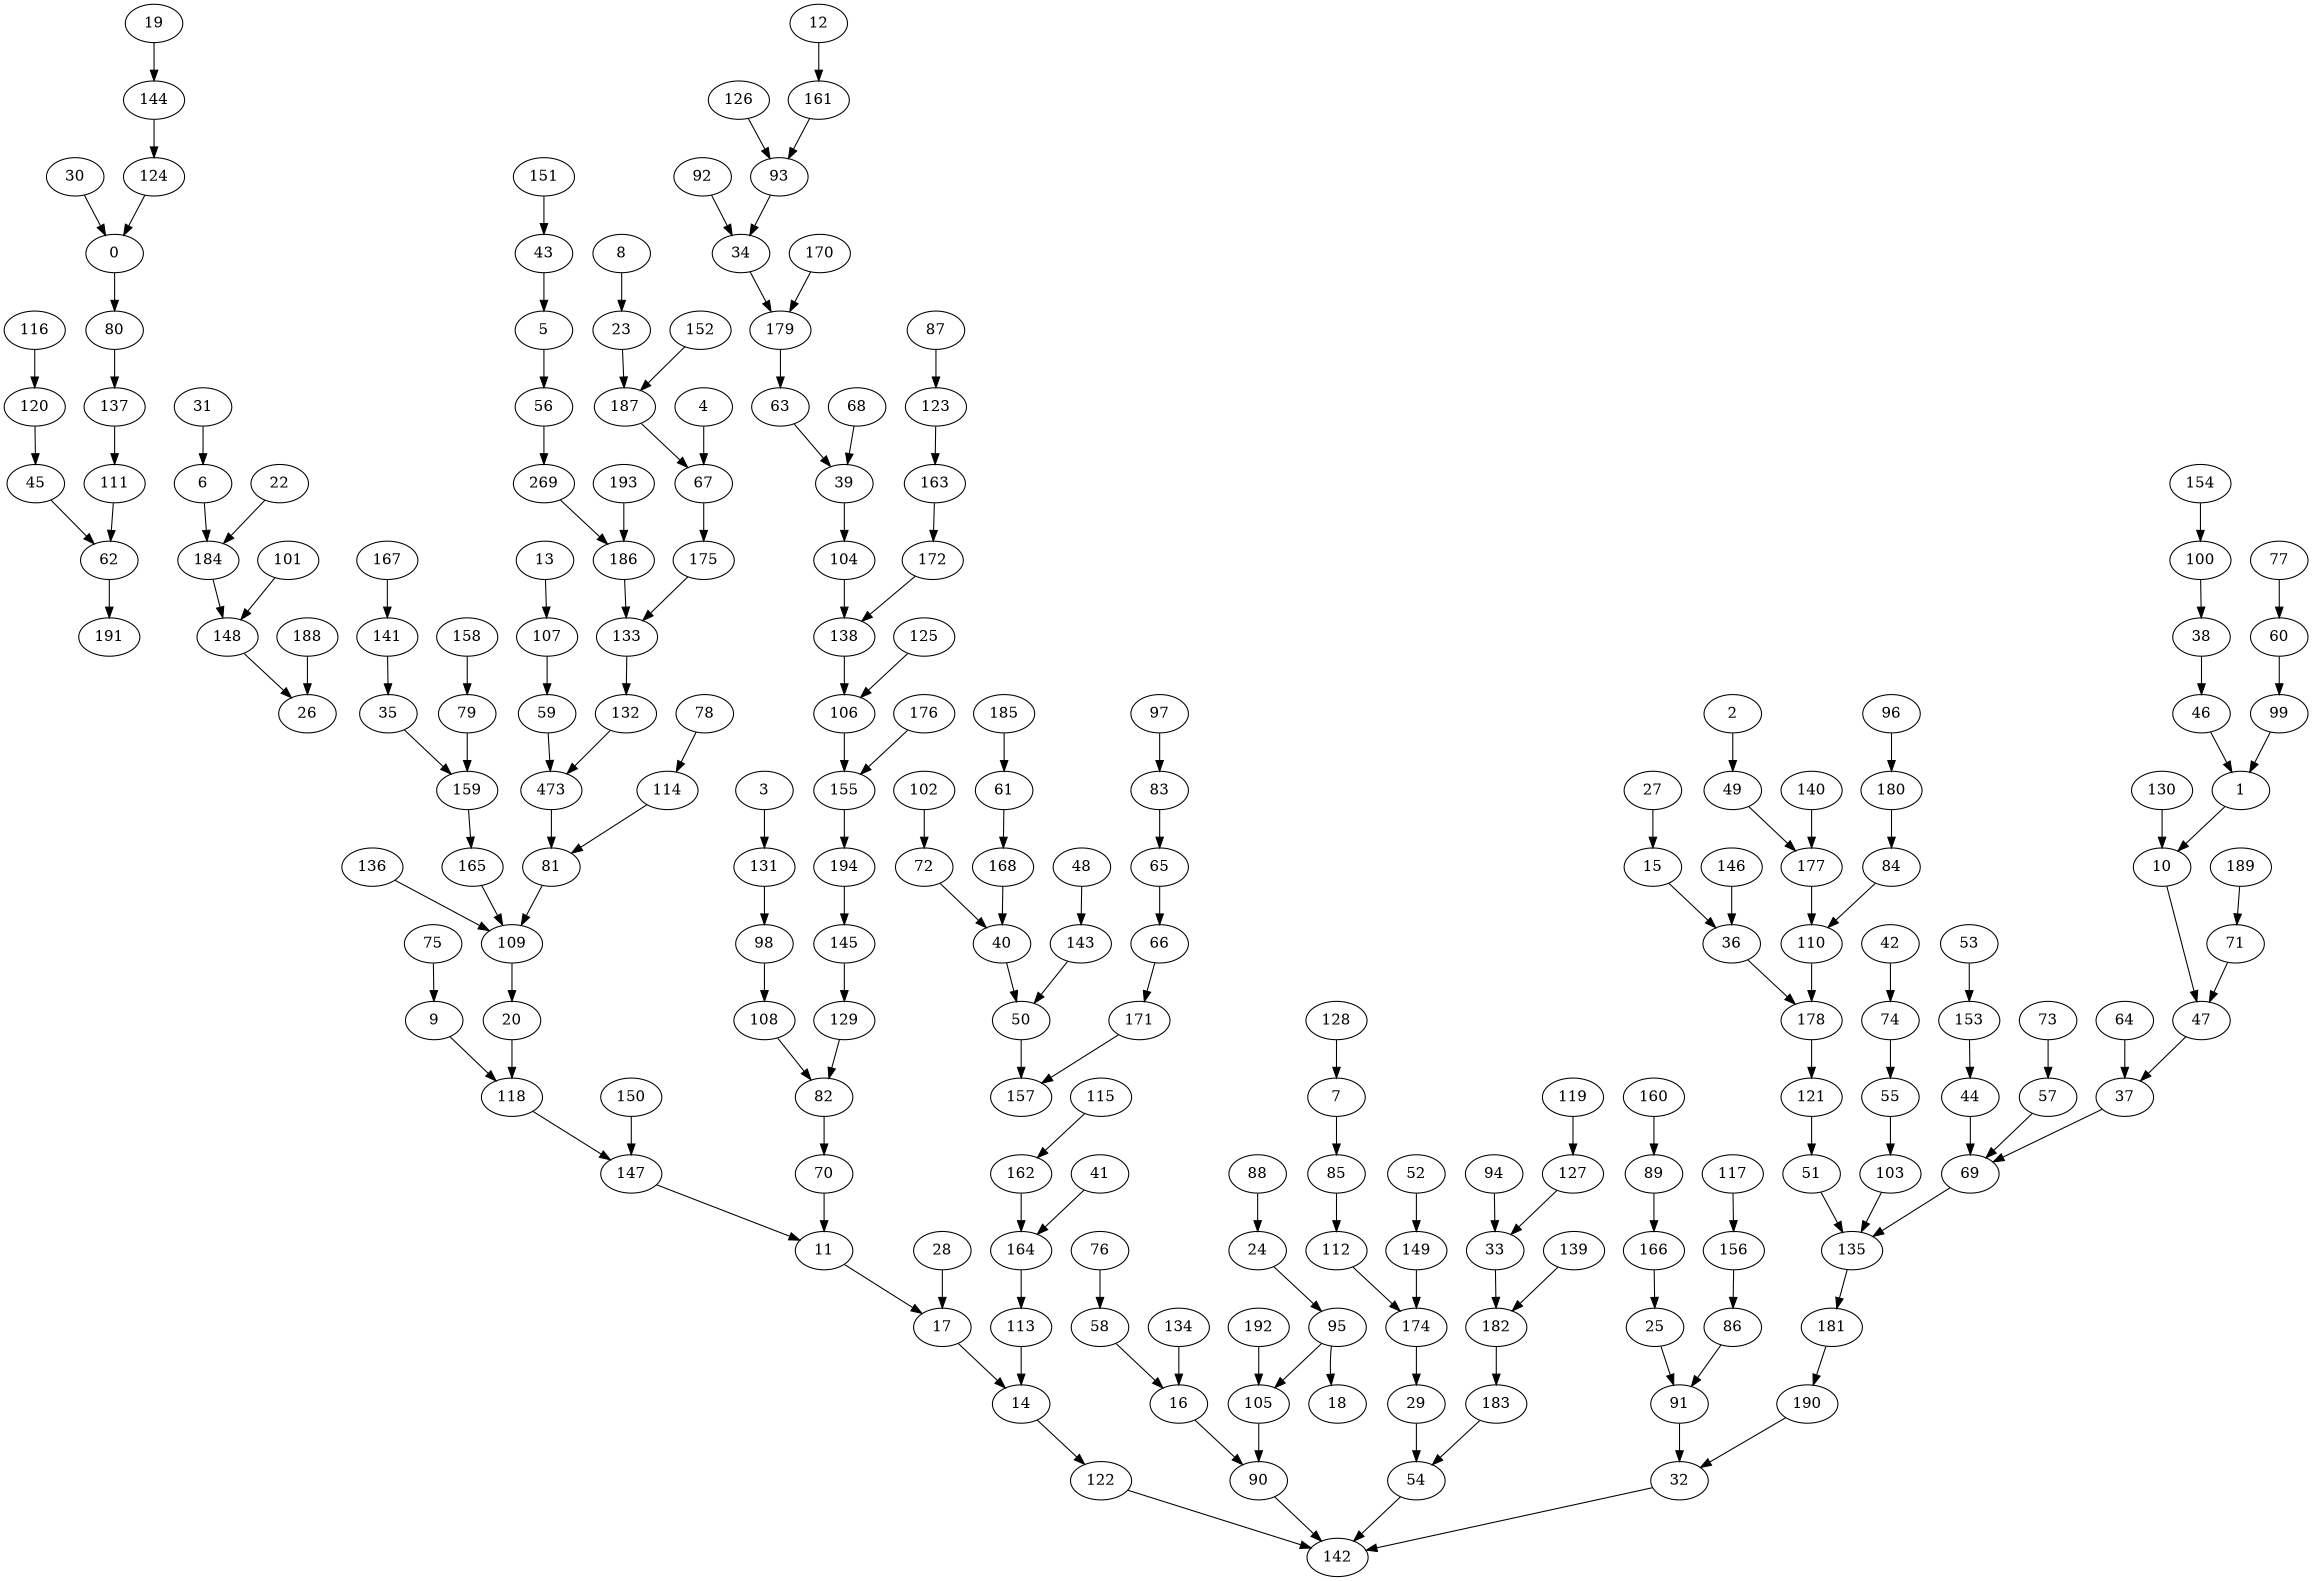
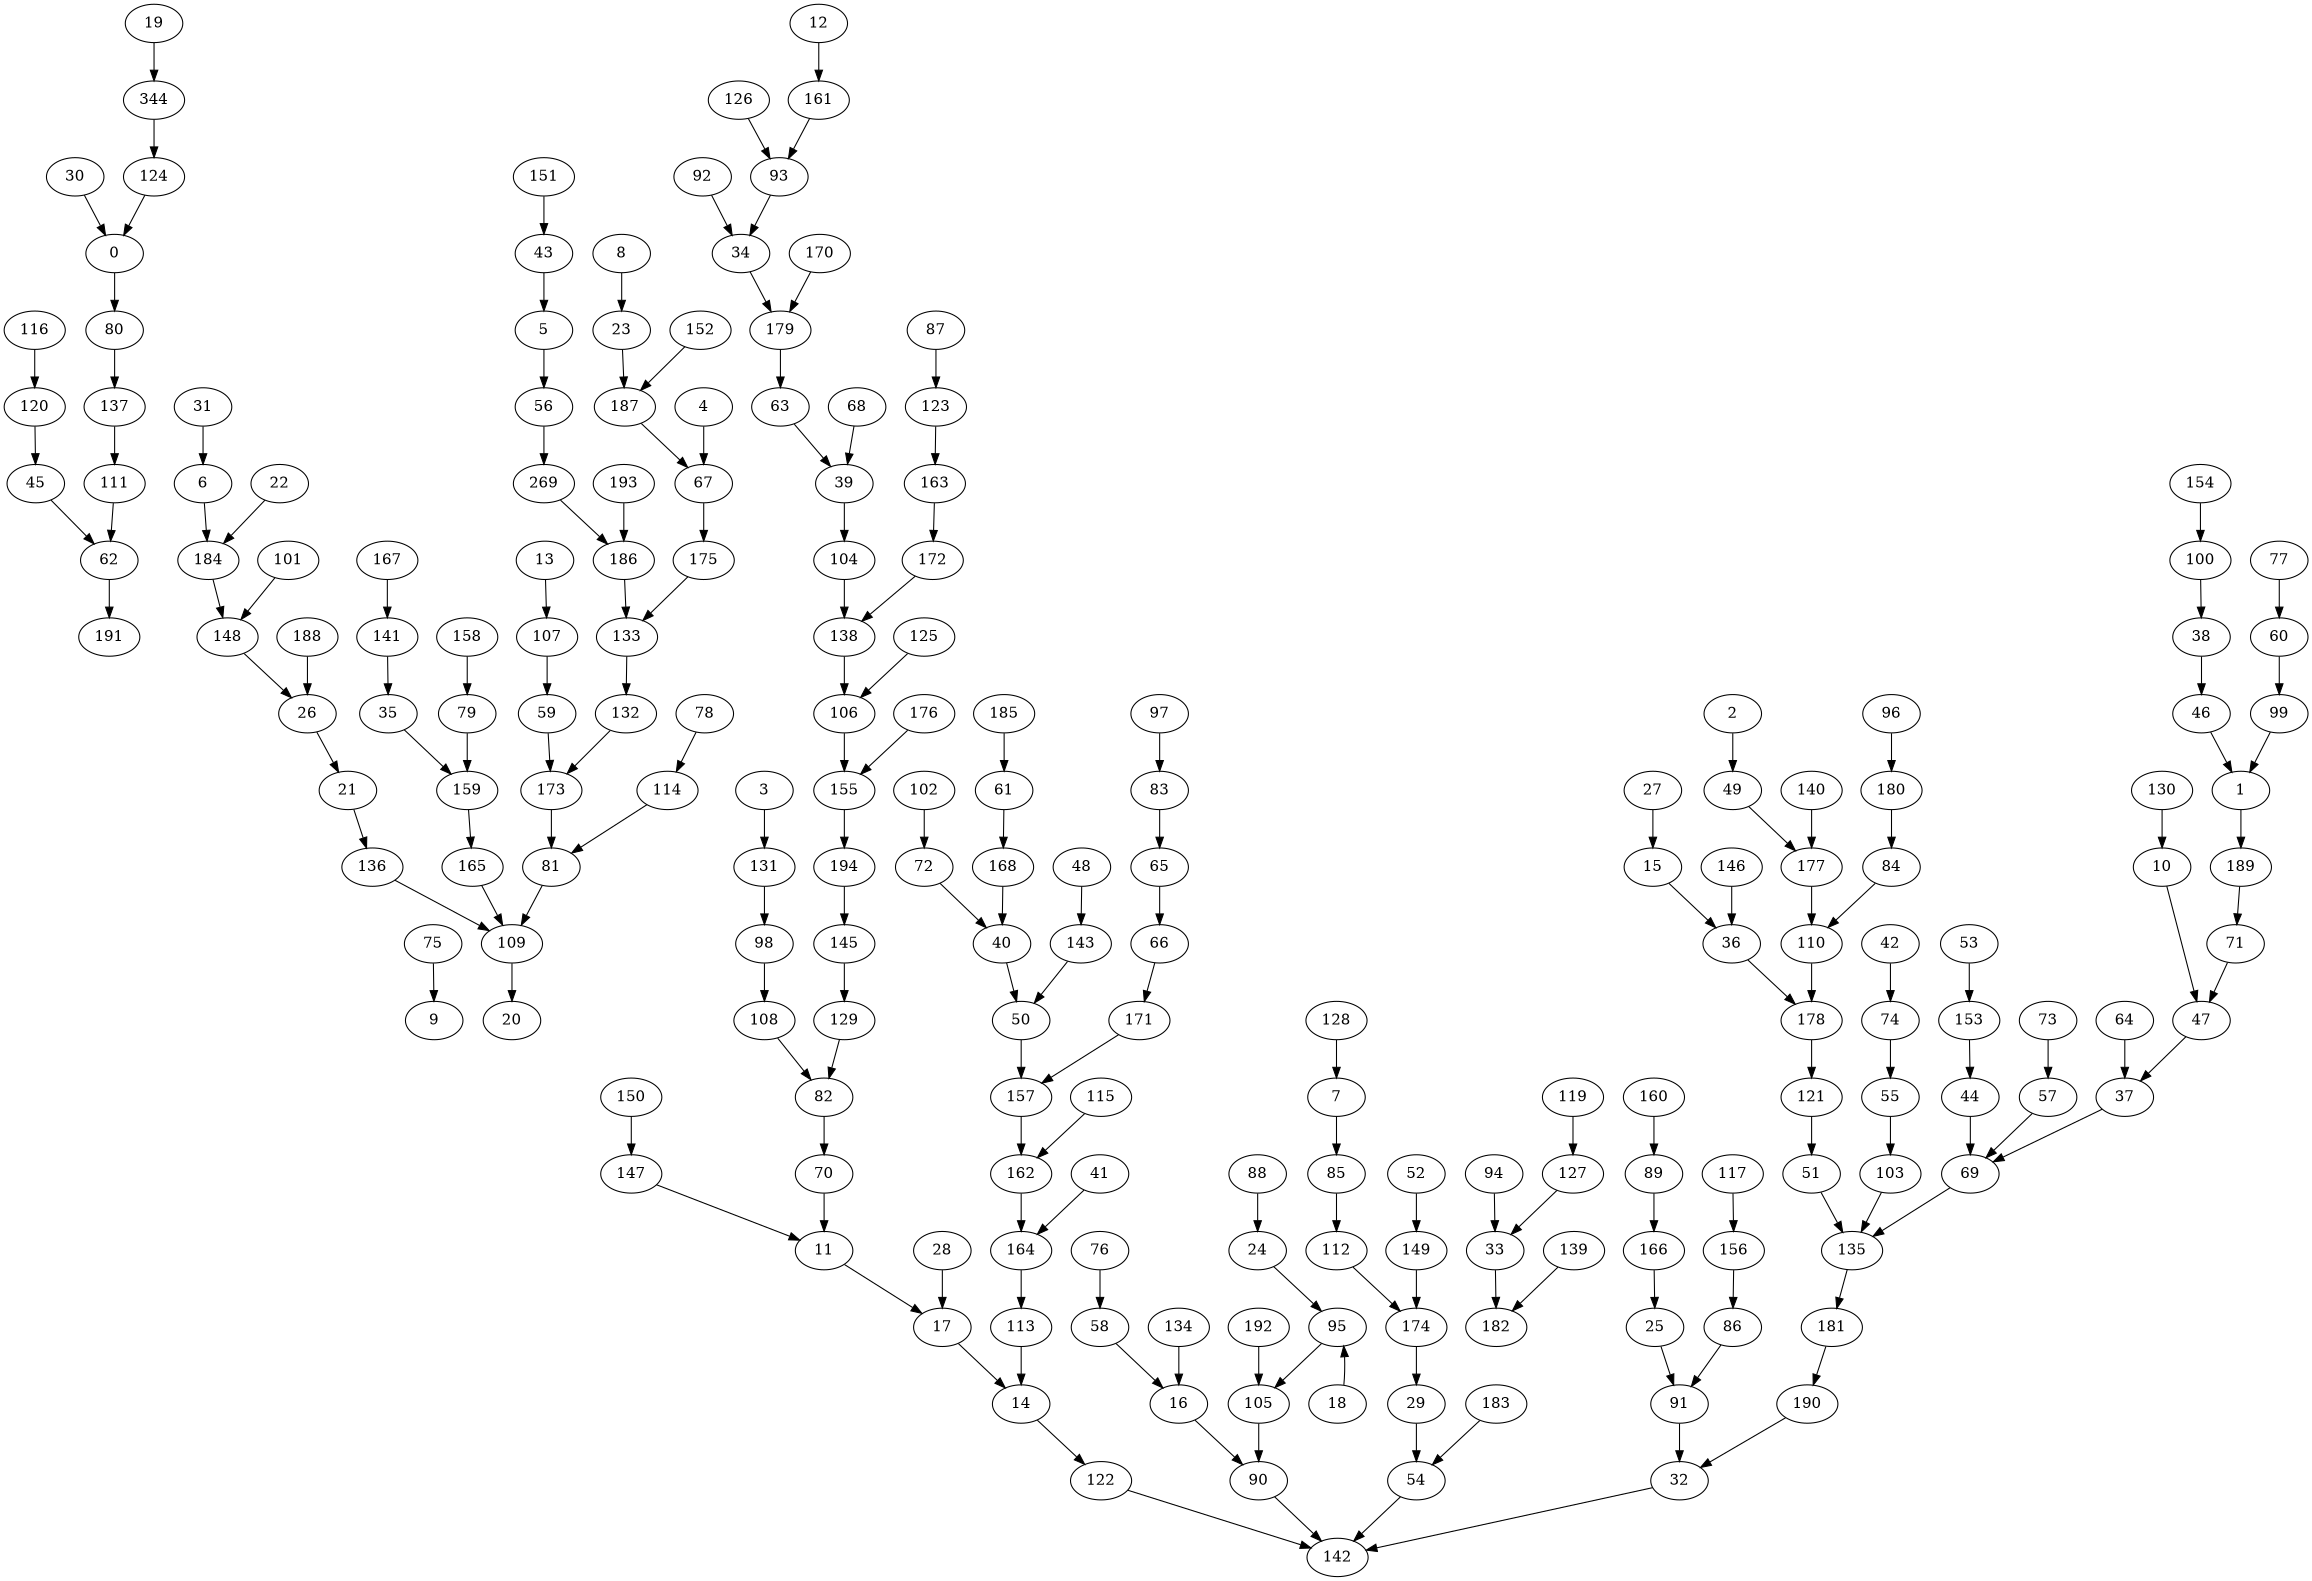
node "144": label "144" -> "344"
node "21": added
node "473": label "473" -> "173"
edge "1" -> "10": now "1" -> "189"
node "118": removed
edge "157" -> "162": added
edge "95" -> "18": reversed
edge "182" -> "183": removed
